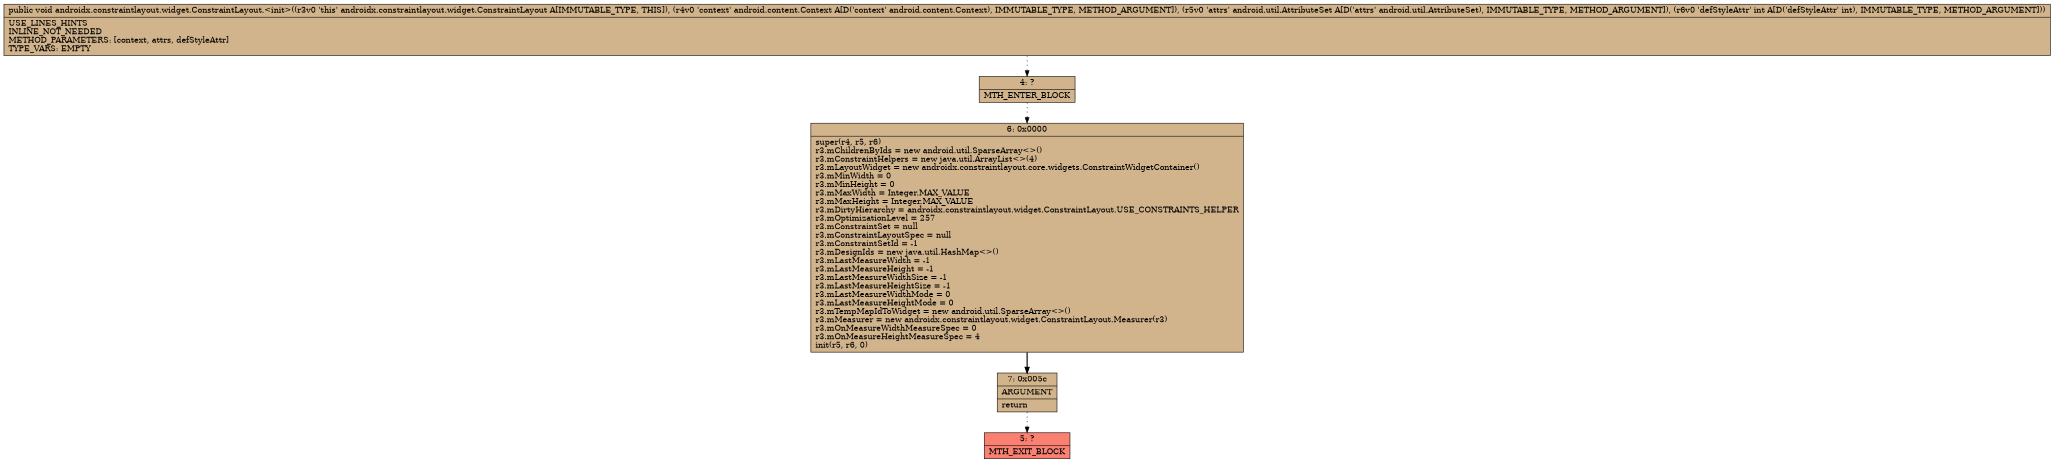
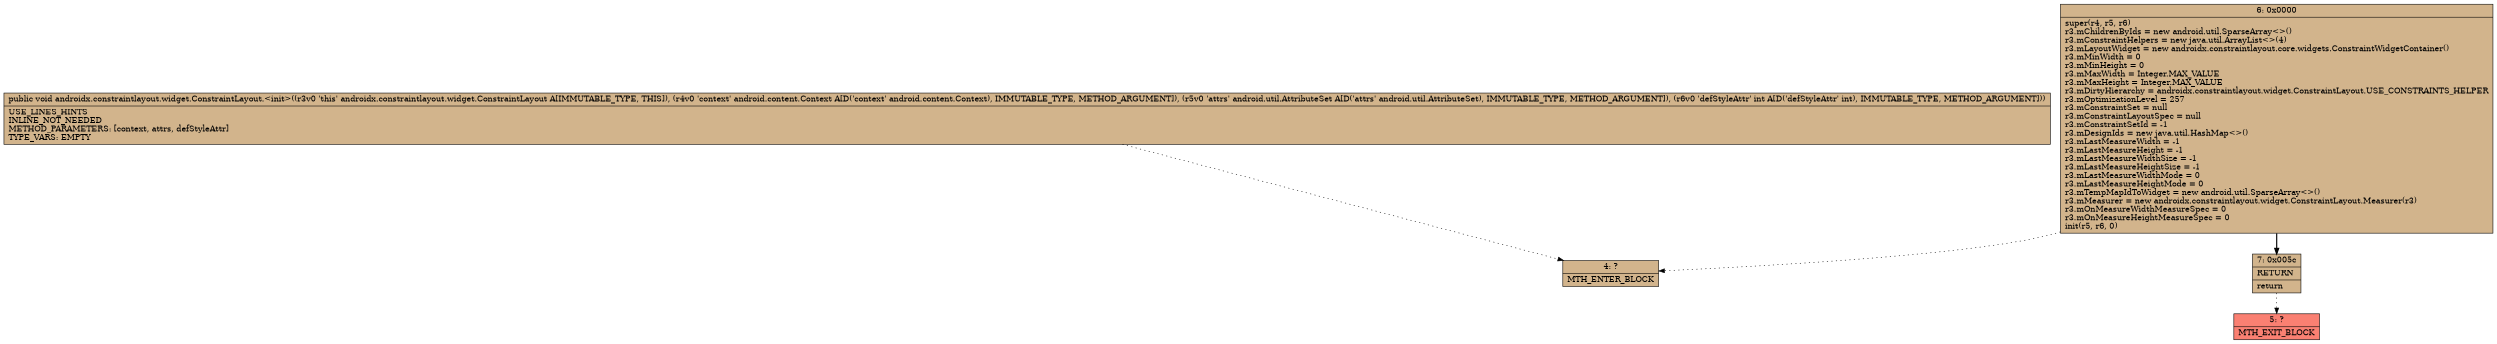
edge "4: ?" -> "6: 0x0000": reversed
node "6: 0x0000": text "r3.mOnMeasureHeightMeasureSpec = 4" -> "r3.mOnMeasureHeightMeasureSpec = 0"
node "7: 0x005c": text "ARGUMENT" -> "RETURN"
